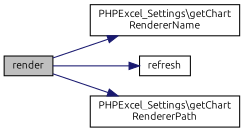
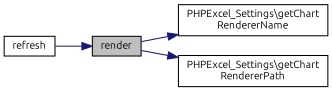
edge "render" -> "refresh": reversed
